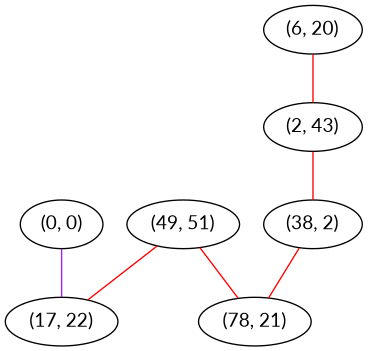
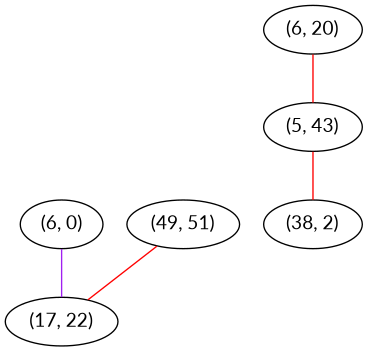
node "(2, 43)": label "(2, 43)" -> "(5, 43)"
node "(0, 0)": label "(0, 0)" -> "(6, 0)"
node "(78, 21)": removed
